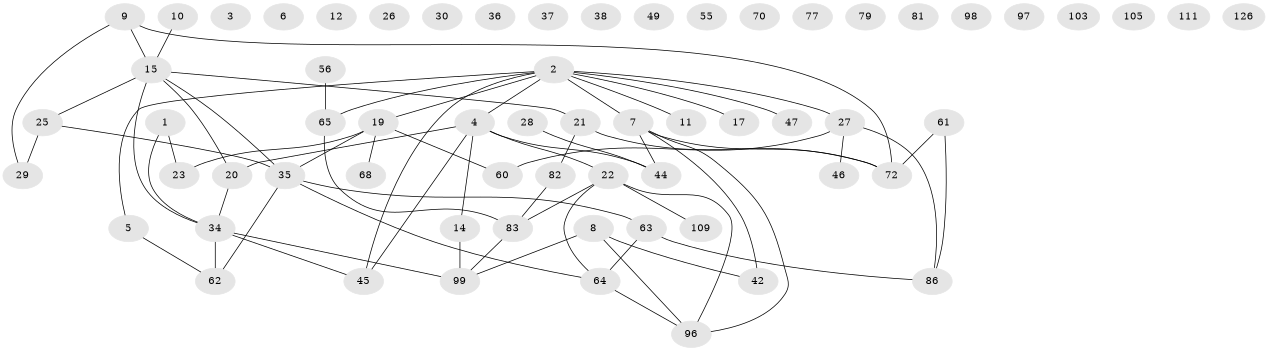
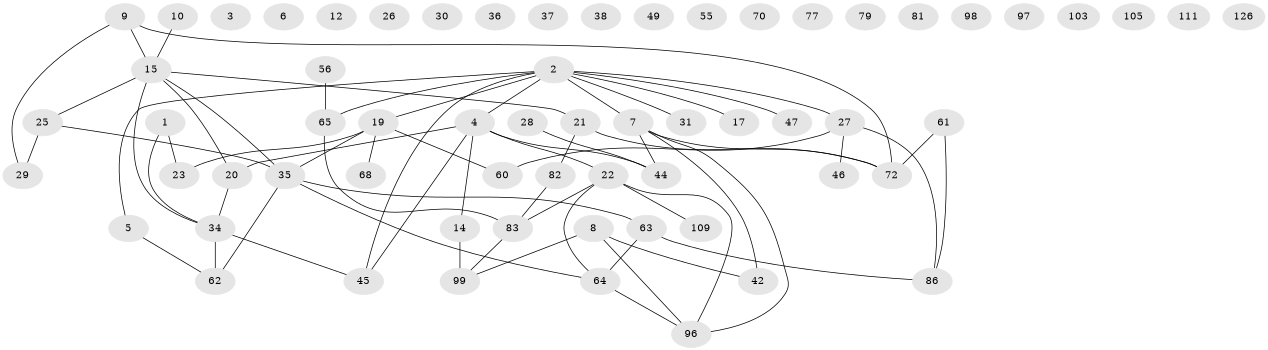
node "11": label "11" -> "31"
edge "34" -- "99": removed
